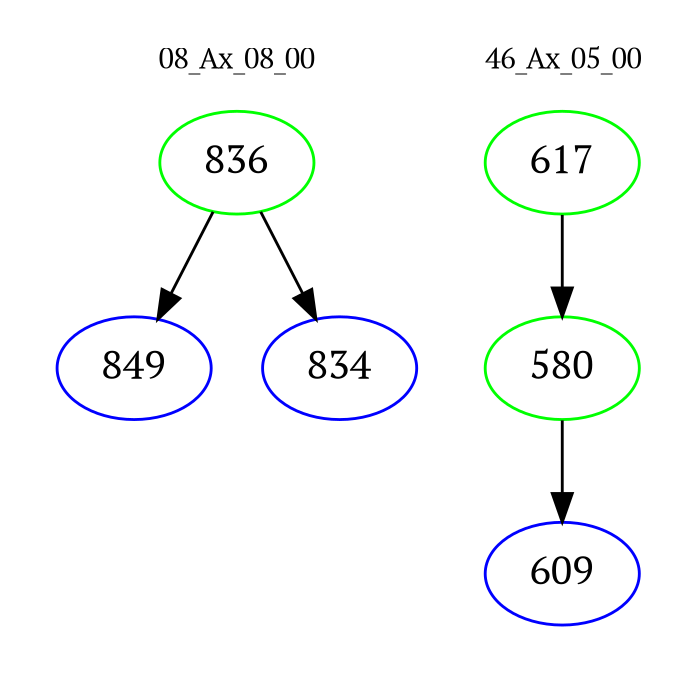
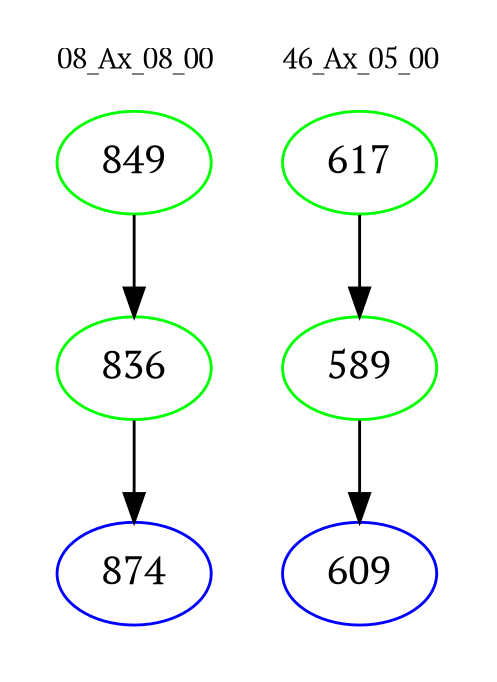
edge "836" -> "849": reversed
node "849": color blue -> green
node "834": label "834" -> "874"
node "580": label "580" -> "589"
